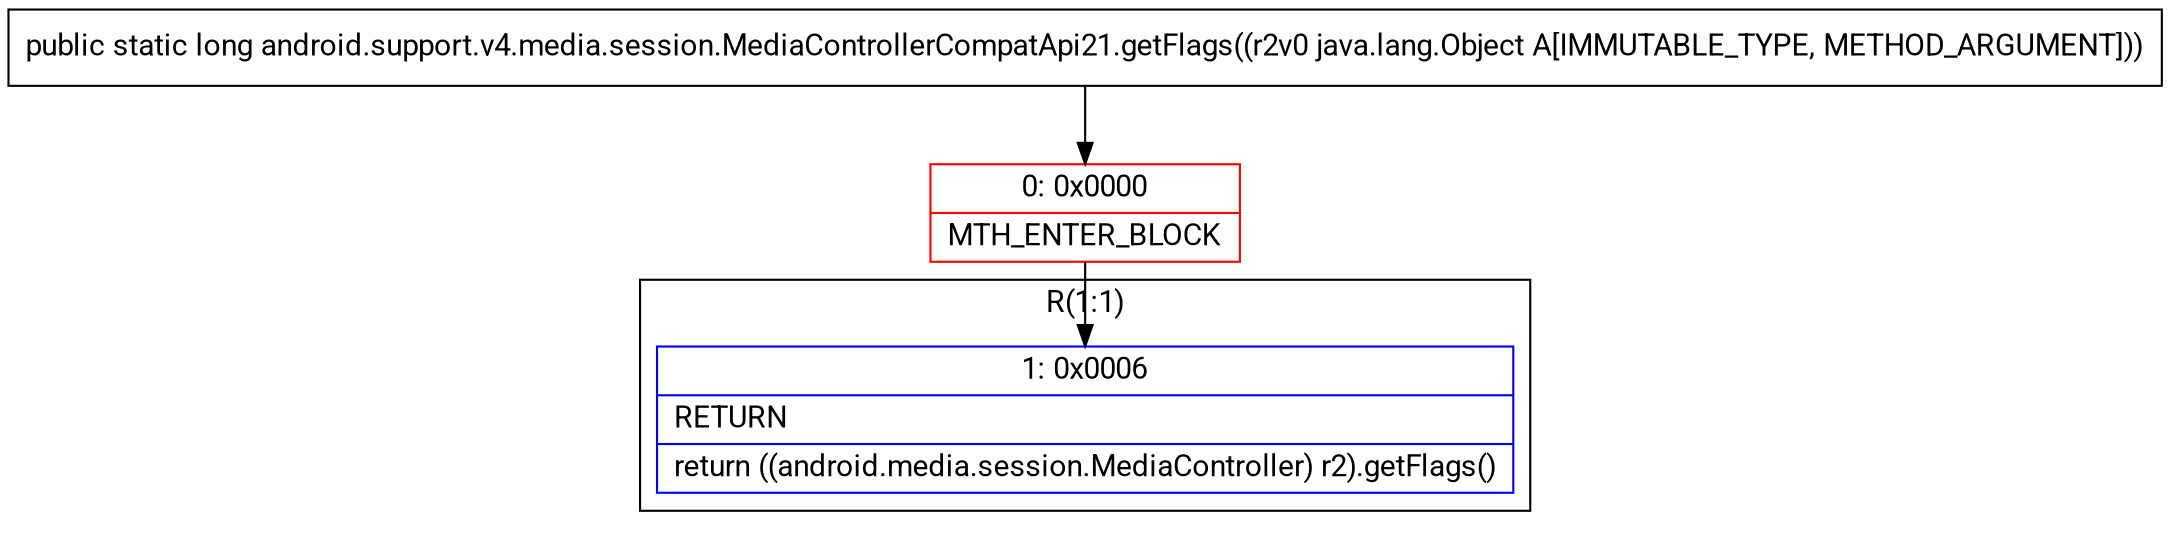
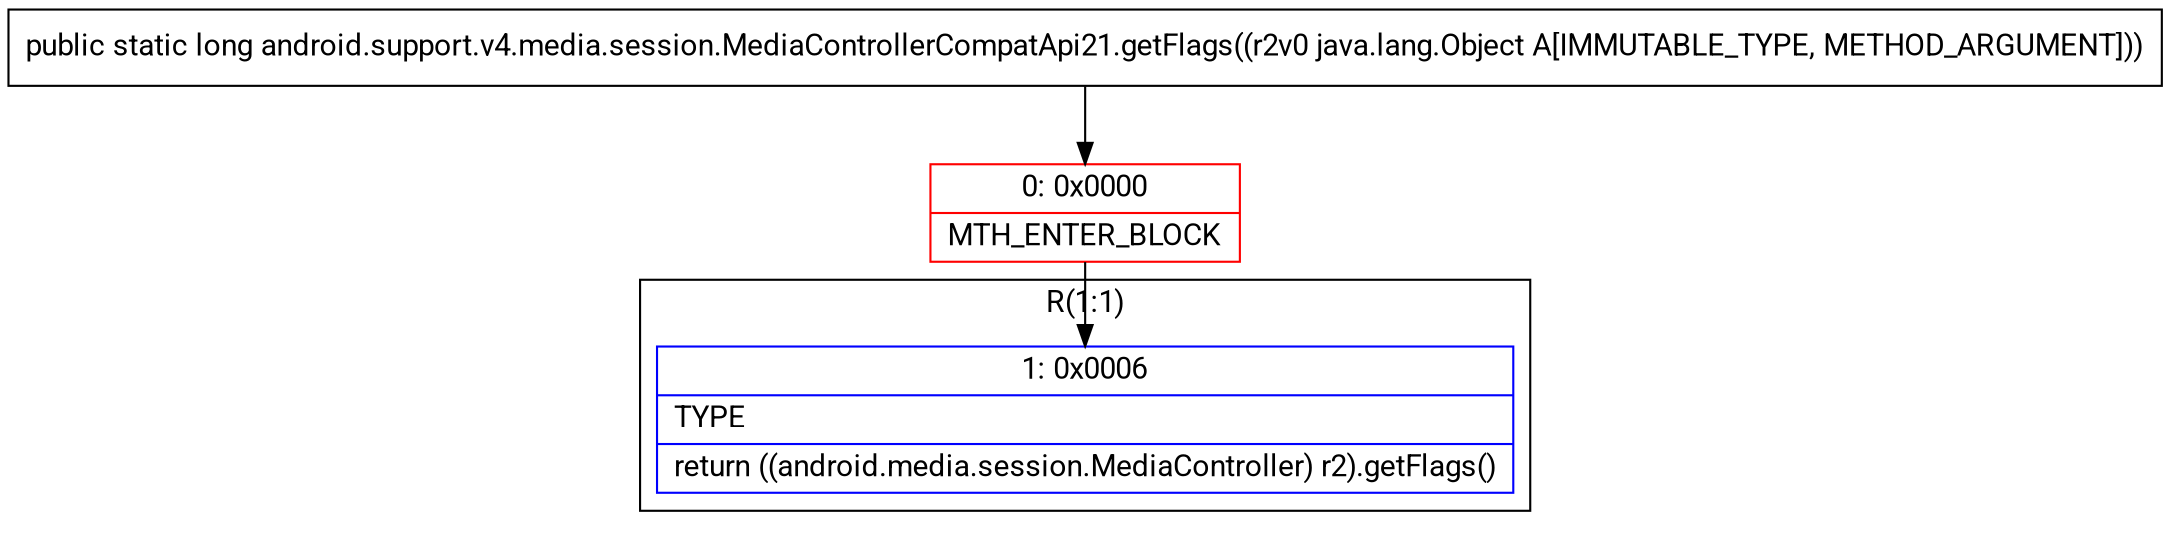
node "1: 0x0006": text "RETURN" -> "TYPE"
